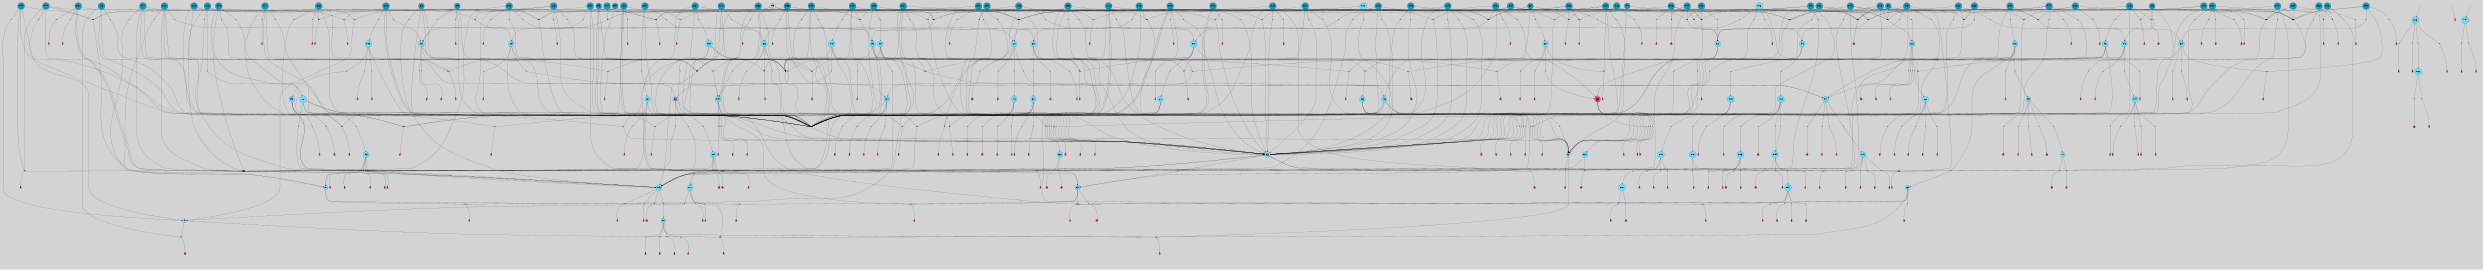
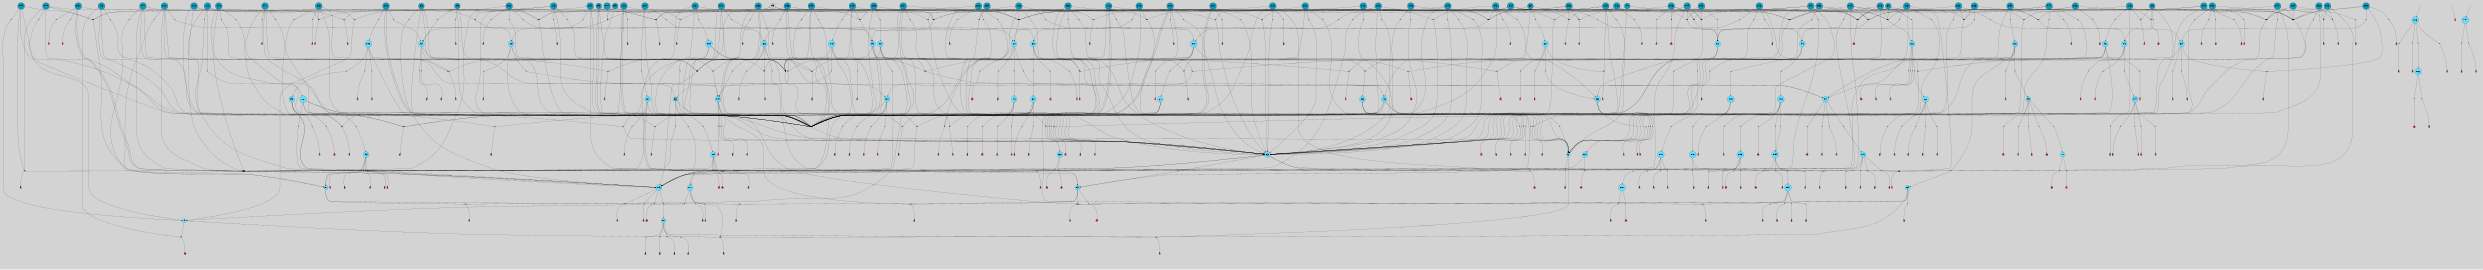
node "T1173": fillcolor #66ddff -> #1199bb
node "T1168": fillcolor #66ddff -> #1199bb
node "T823": fillcolor #ff3366 -> #66ddff
